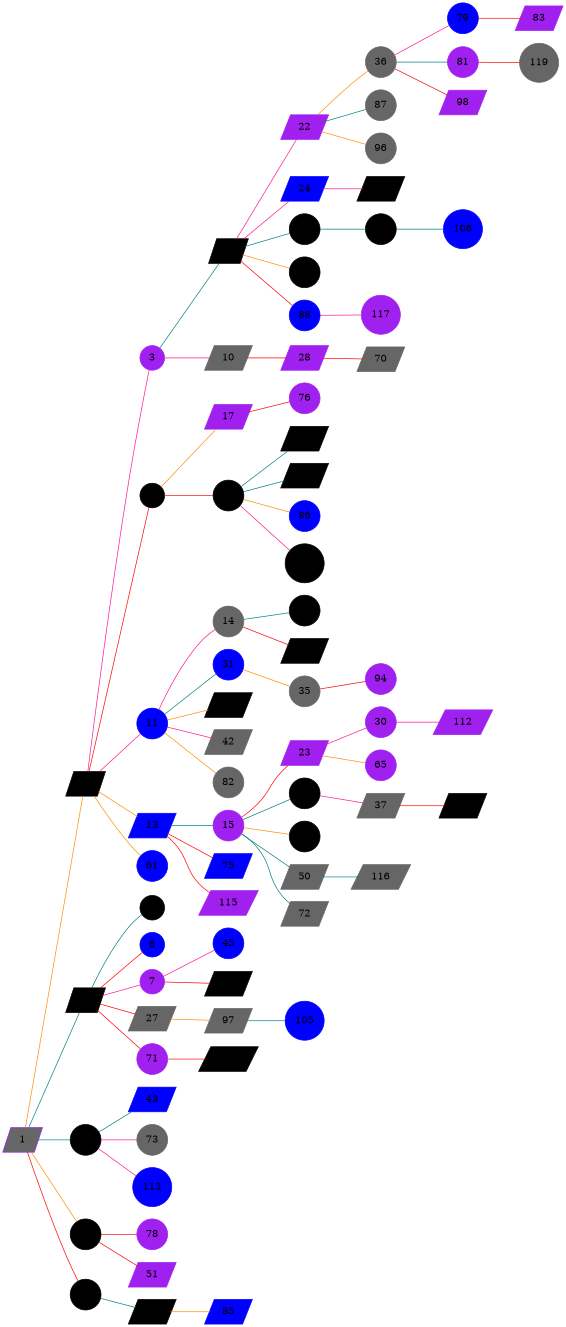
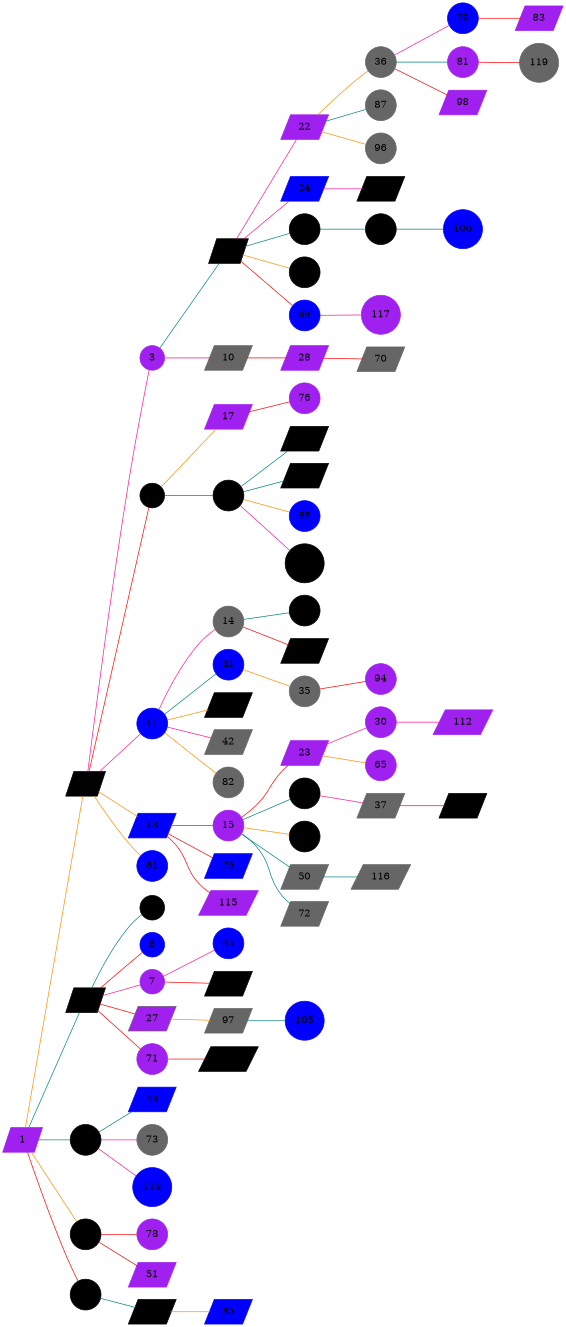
node "27": fillcolor gray40 -> purple
node "1": fillcolor gray40 -> purple
